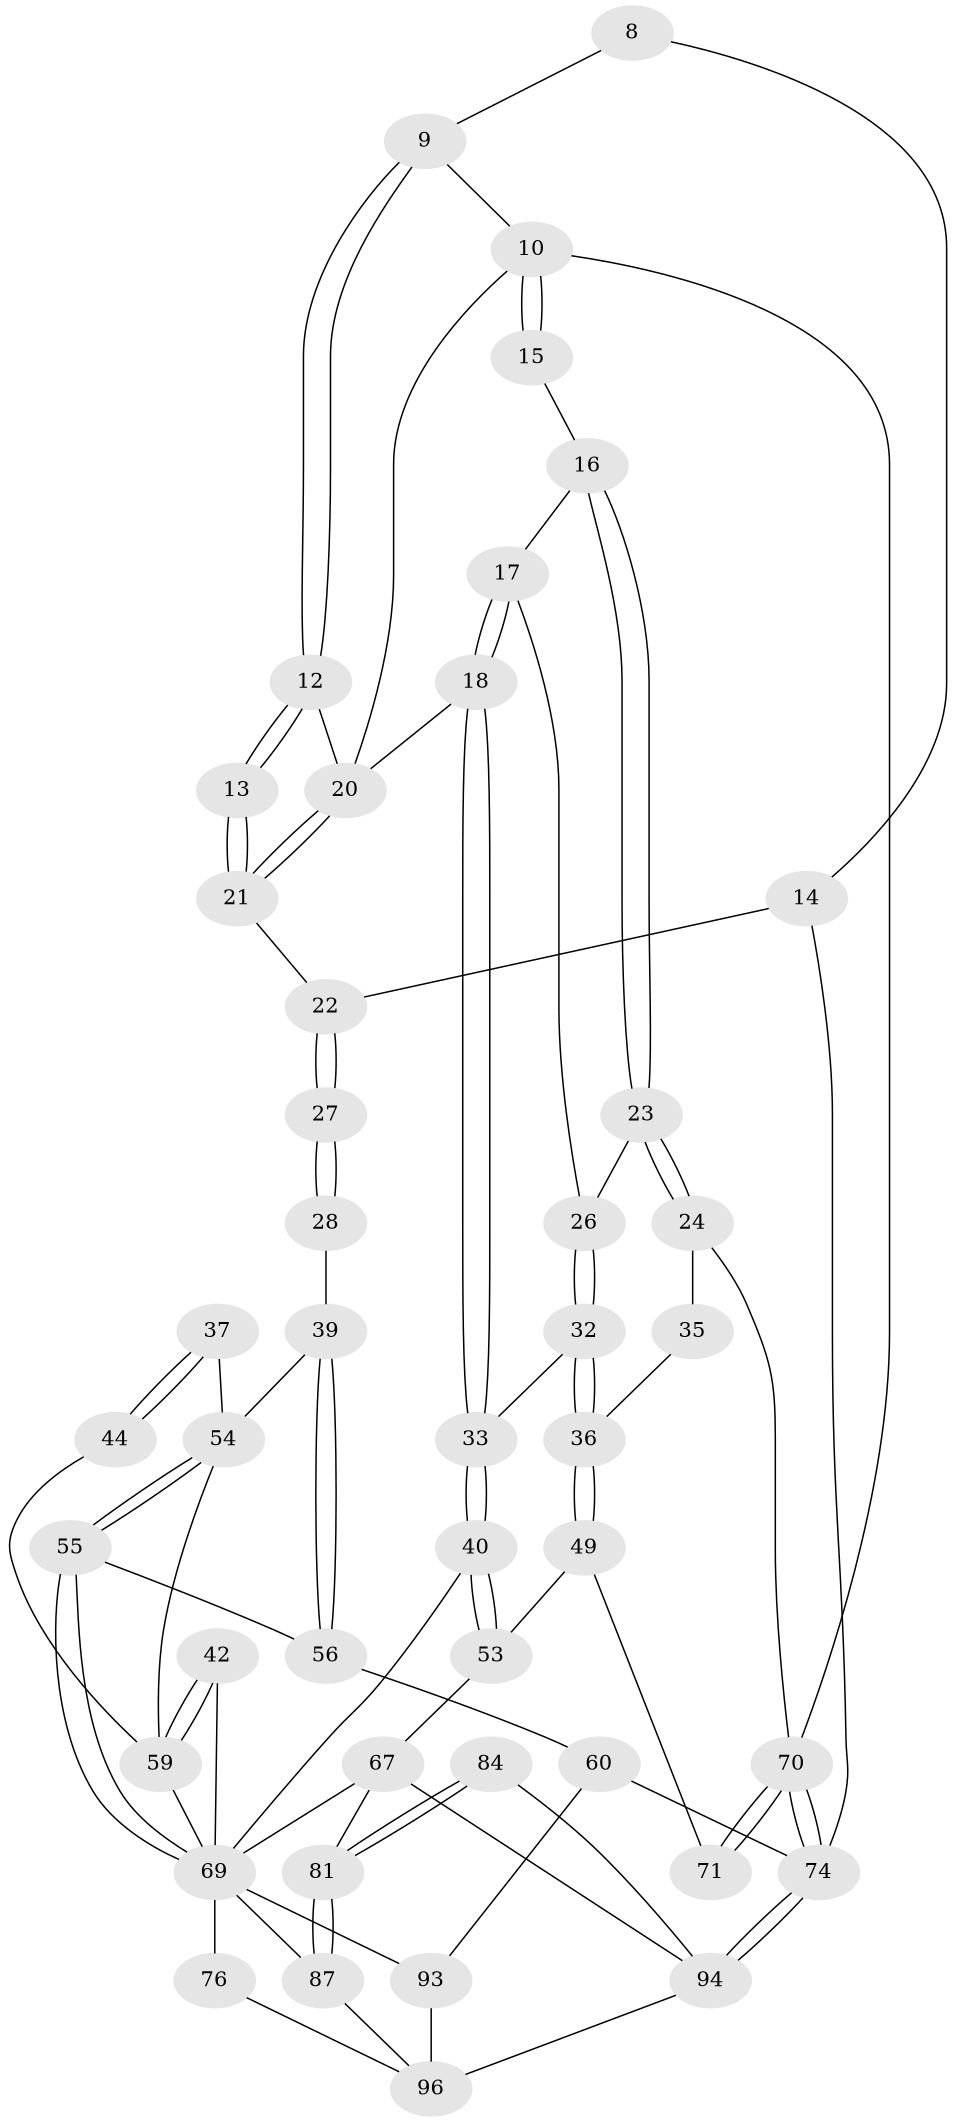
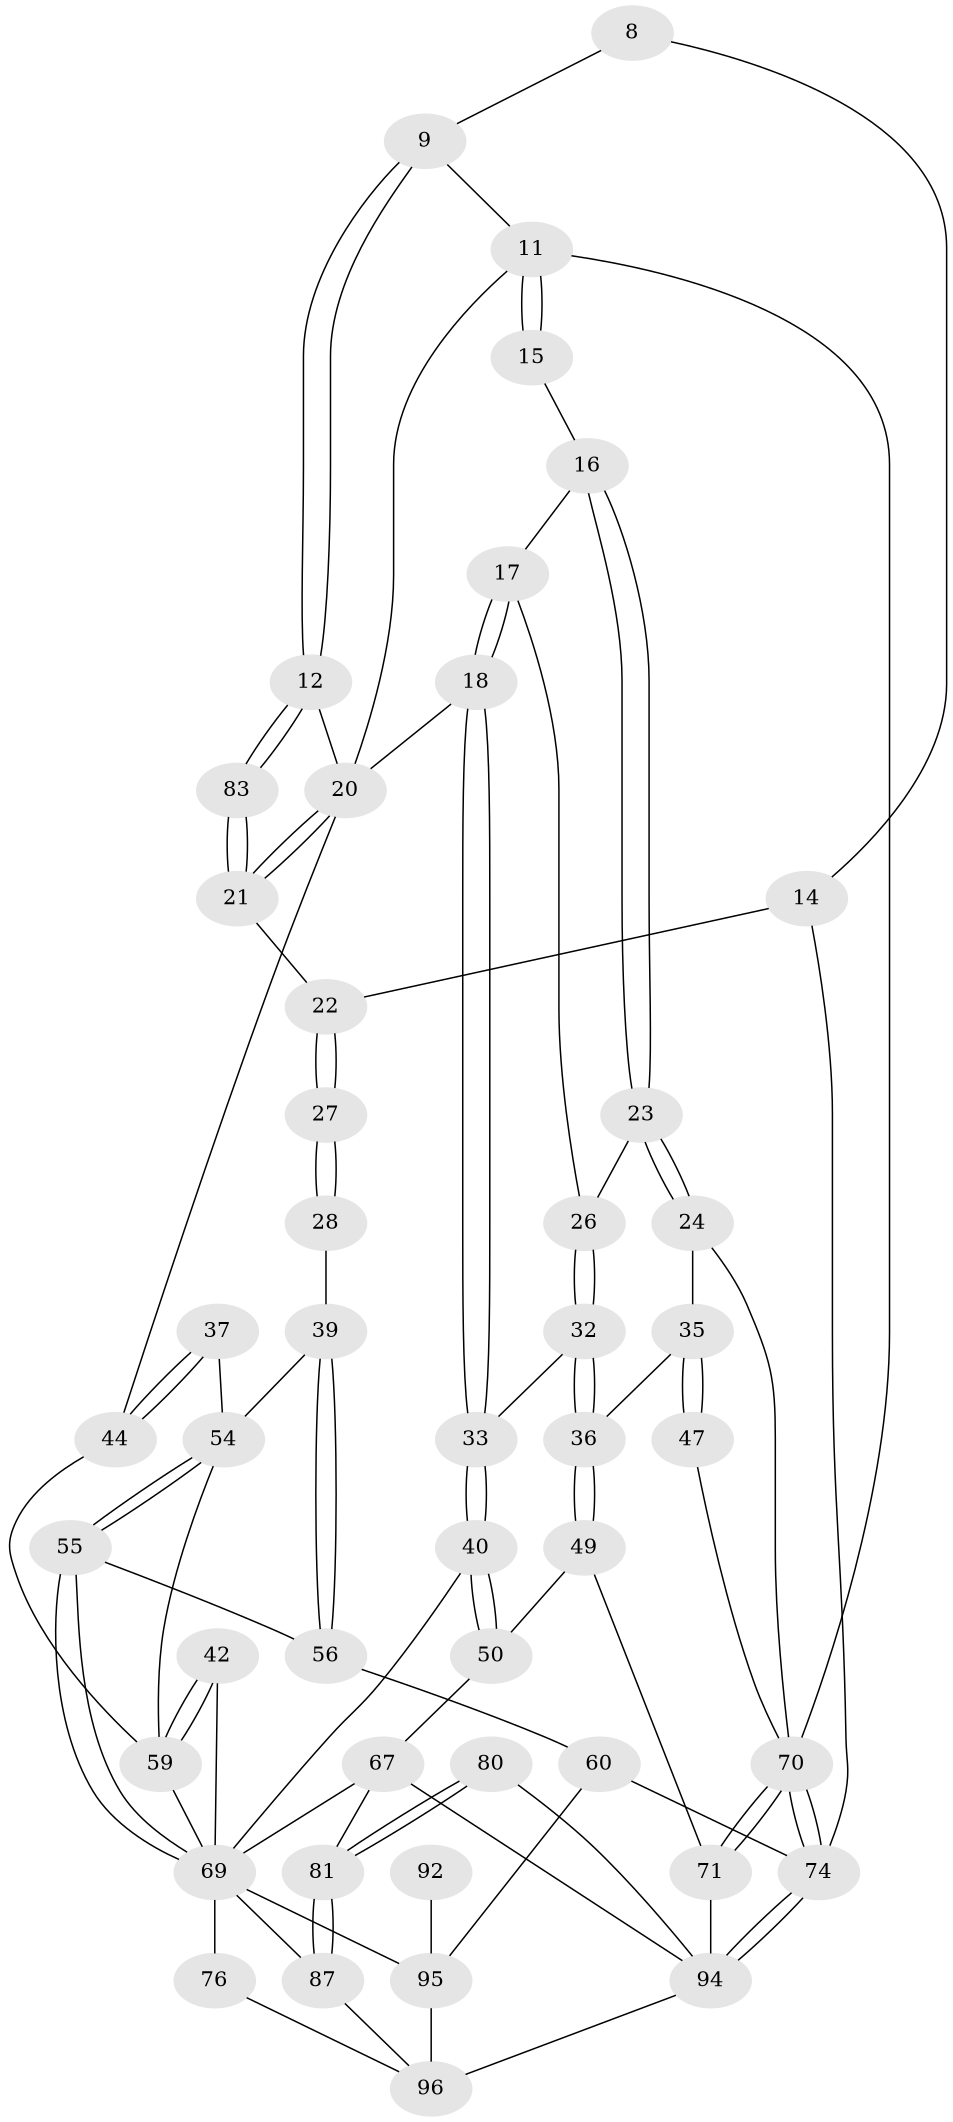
node "10": label "10" -> "11"
node "13": label "13" -> "83"
edge "20" -- "44": added
node "47": added
node "53": label "53" -> "50"
node "84": label "84" -> "80"
node "92": added
edge "71" -- "94": added
node "93": label "93" -> "95"
